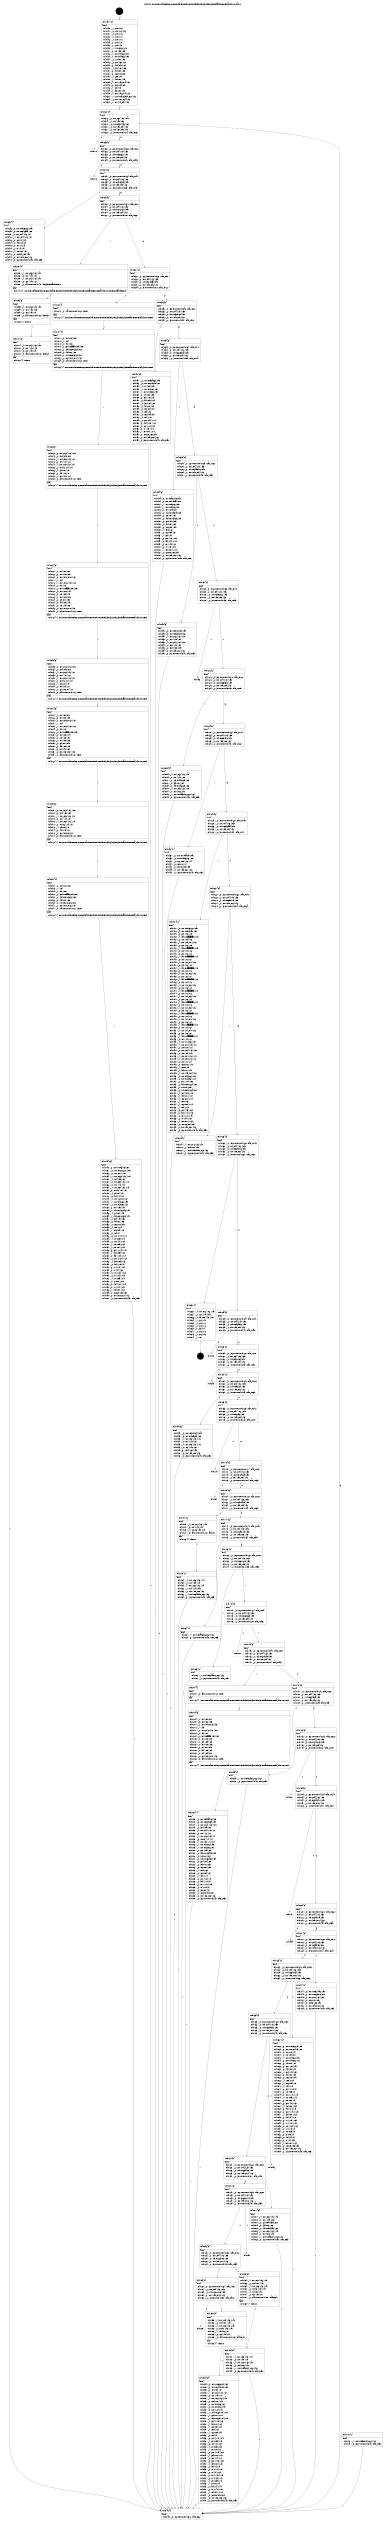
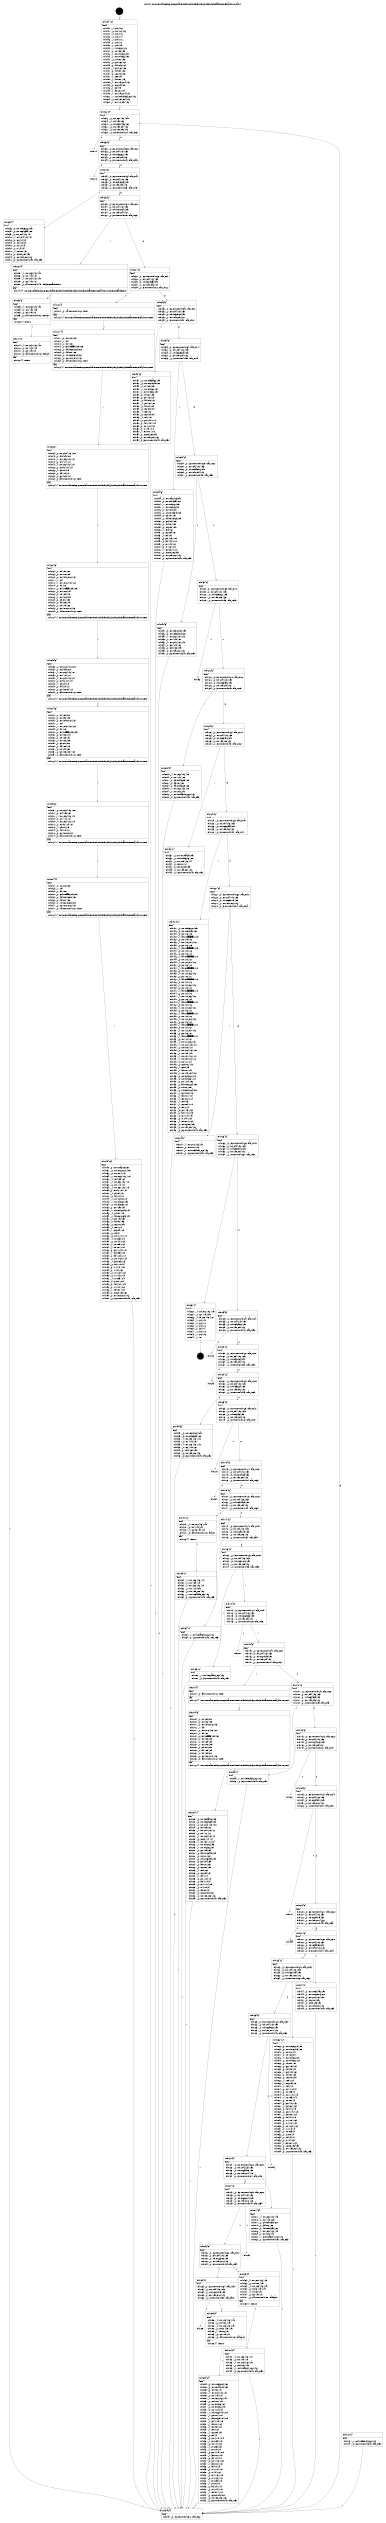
edge "0x401a37 [27]" -> "0x4024a2 [5]": removed, label "1"
